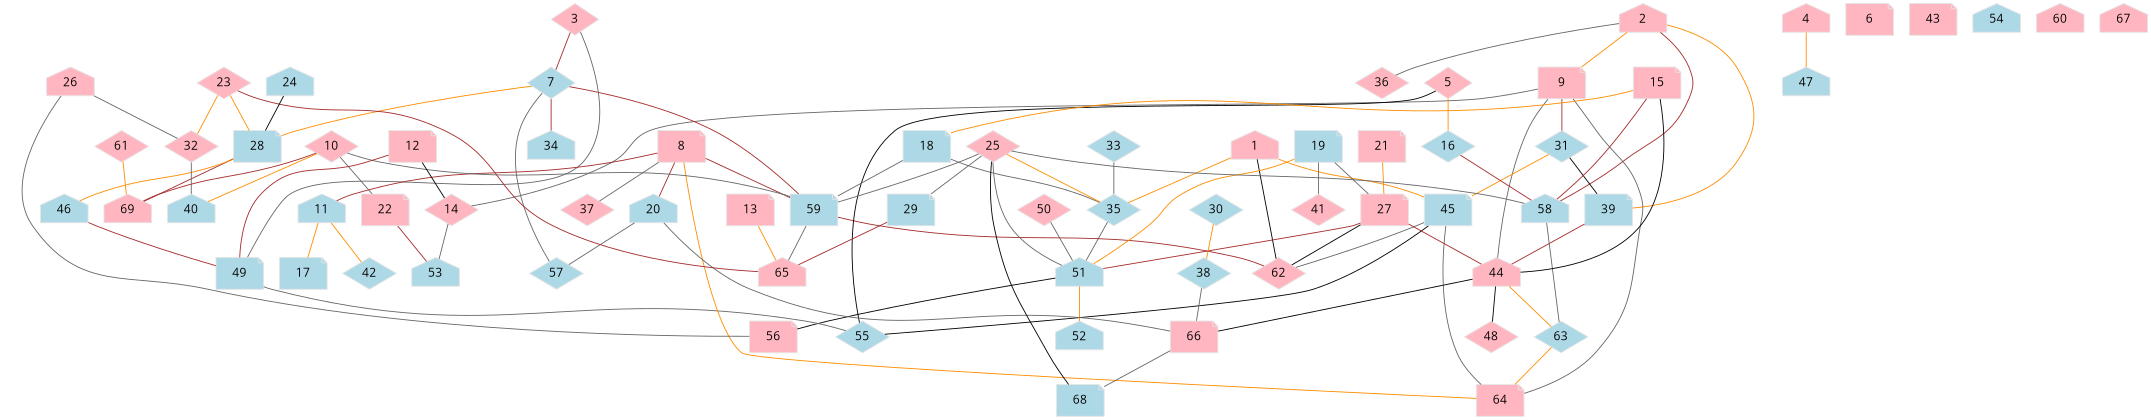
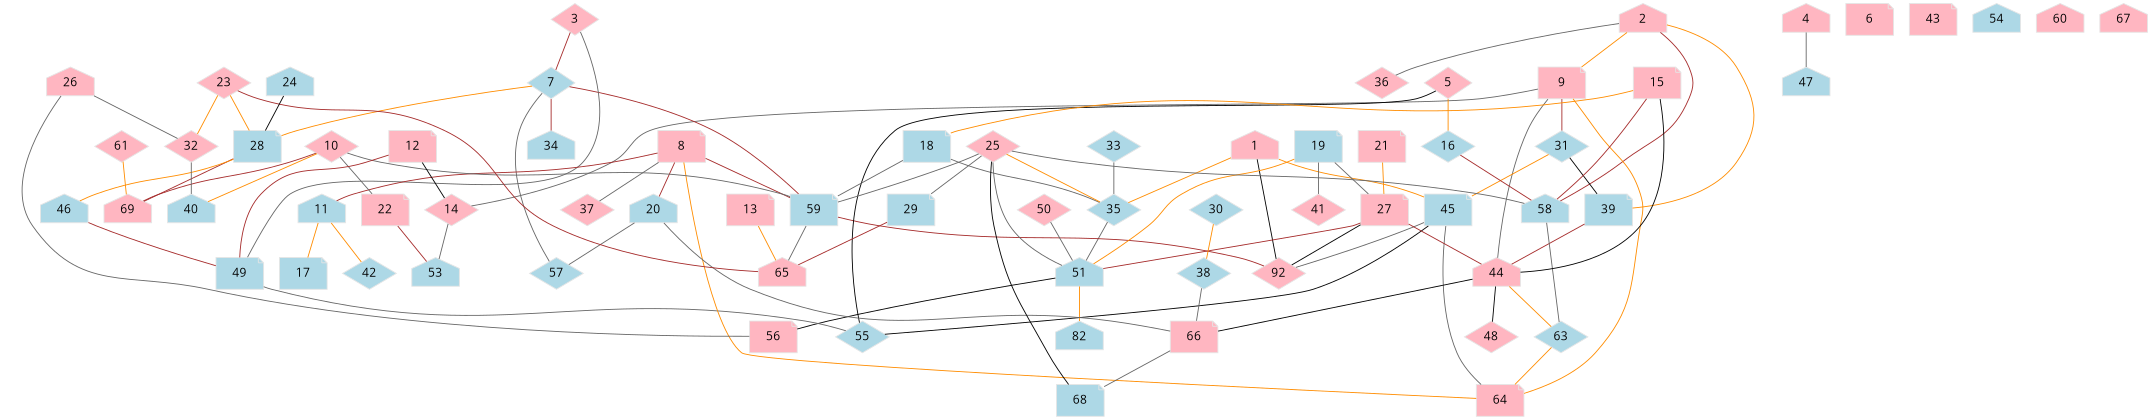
edge "4" -- "47": color darkorange -> gray40
edge "9" -- "64": color gray40 -> darkorange
node "62": label "62" -> "92"
node "52": label "52" -> "82"
